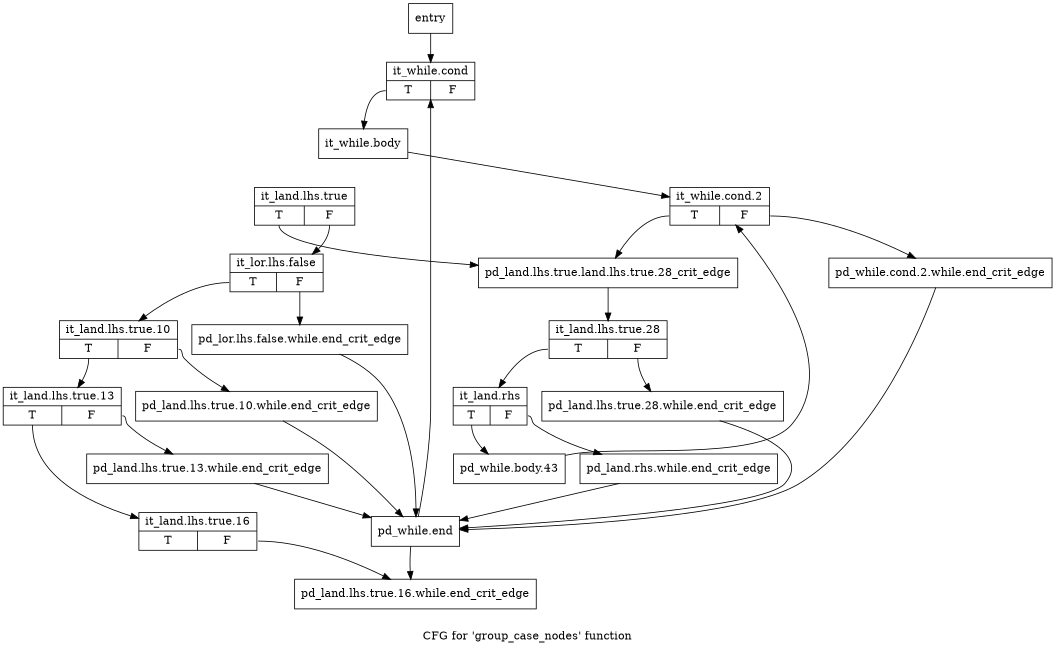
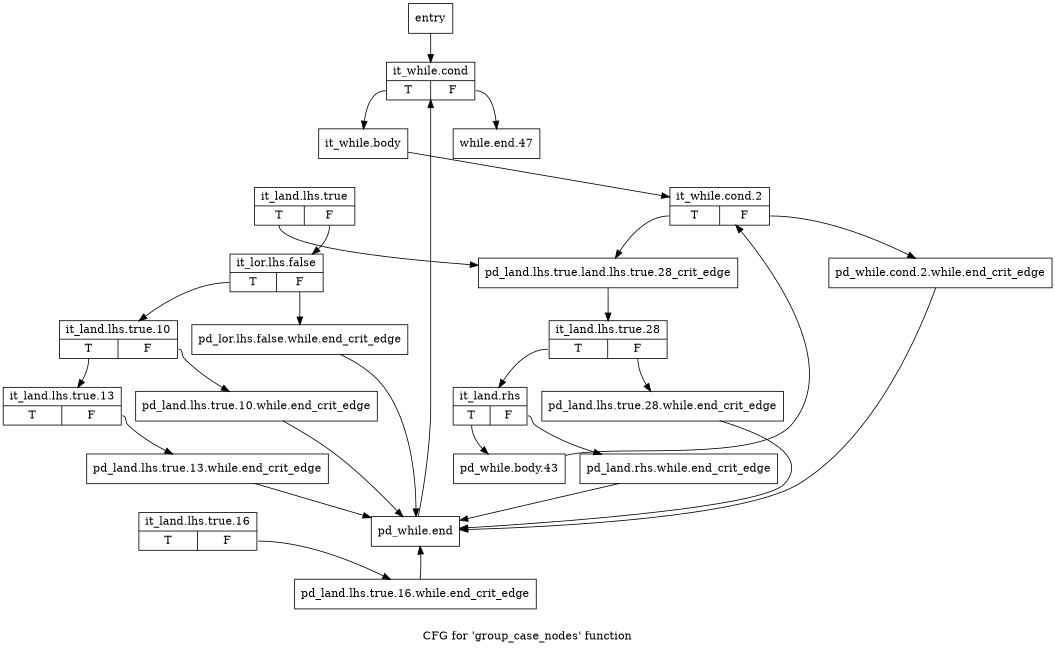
node "while.end.47": added
edge "it_land.lhs.true.13" -> "it_land.lhs.true.16": removed
edge "pd_while.end" -> "pd_land.lhs.true.16.while.end_crit_edge": reversed
